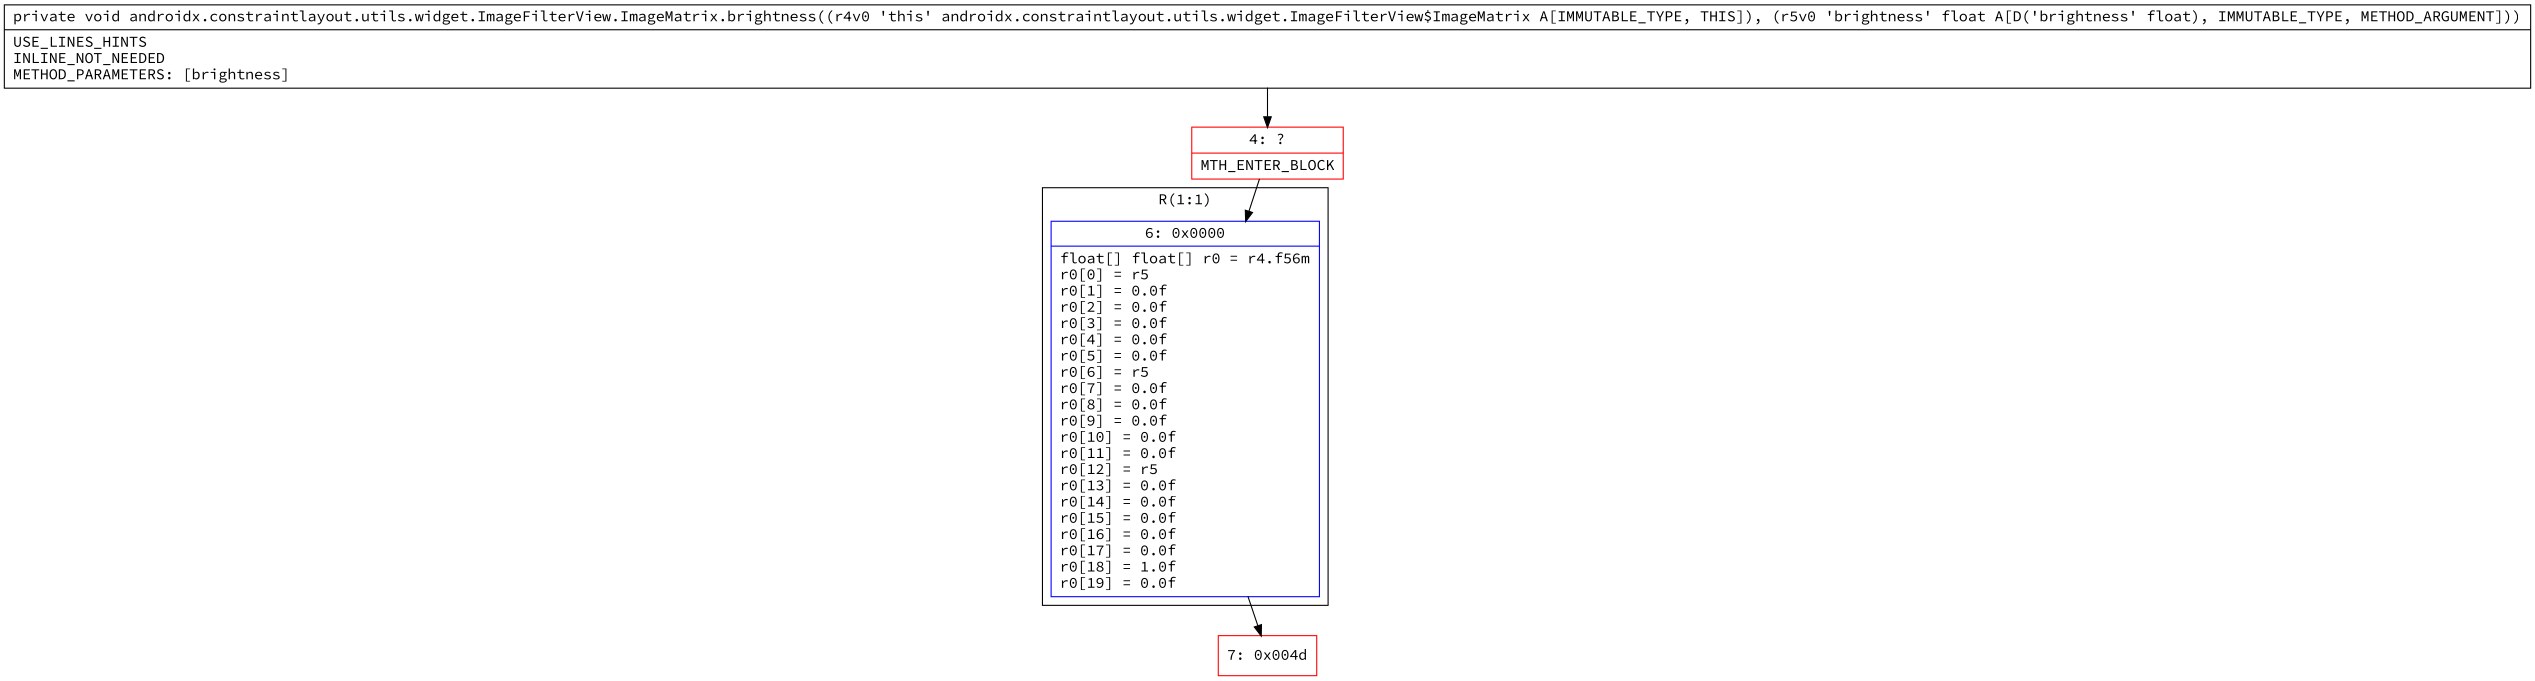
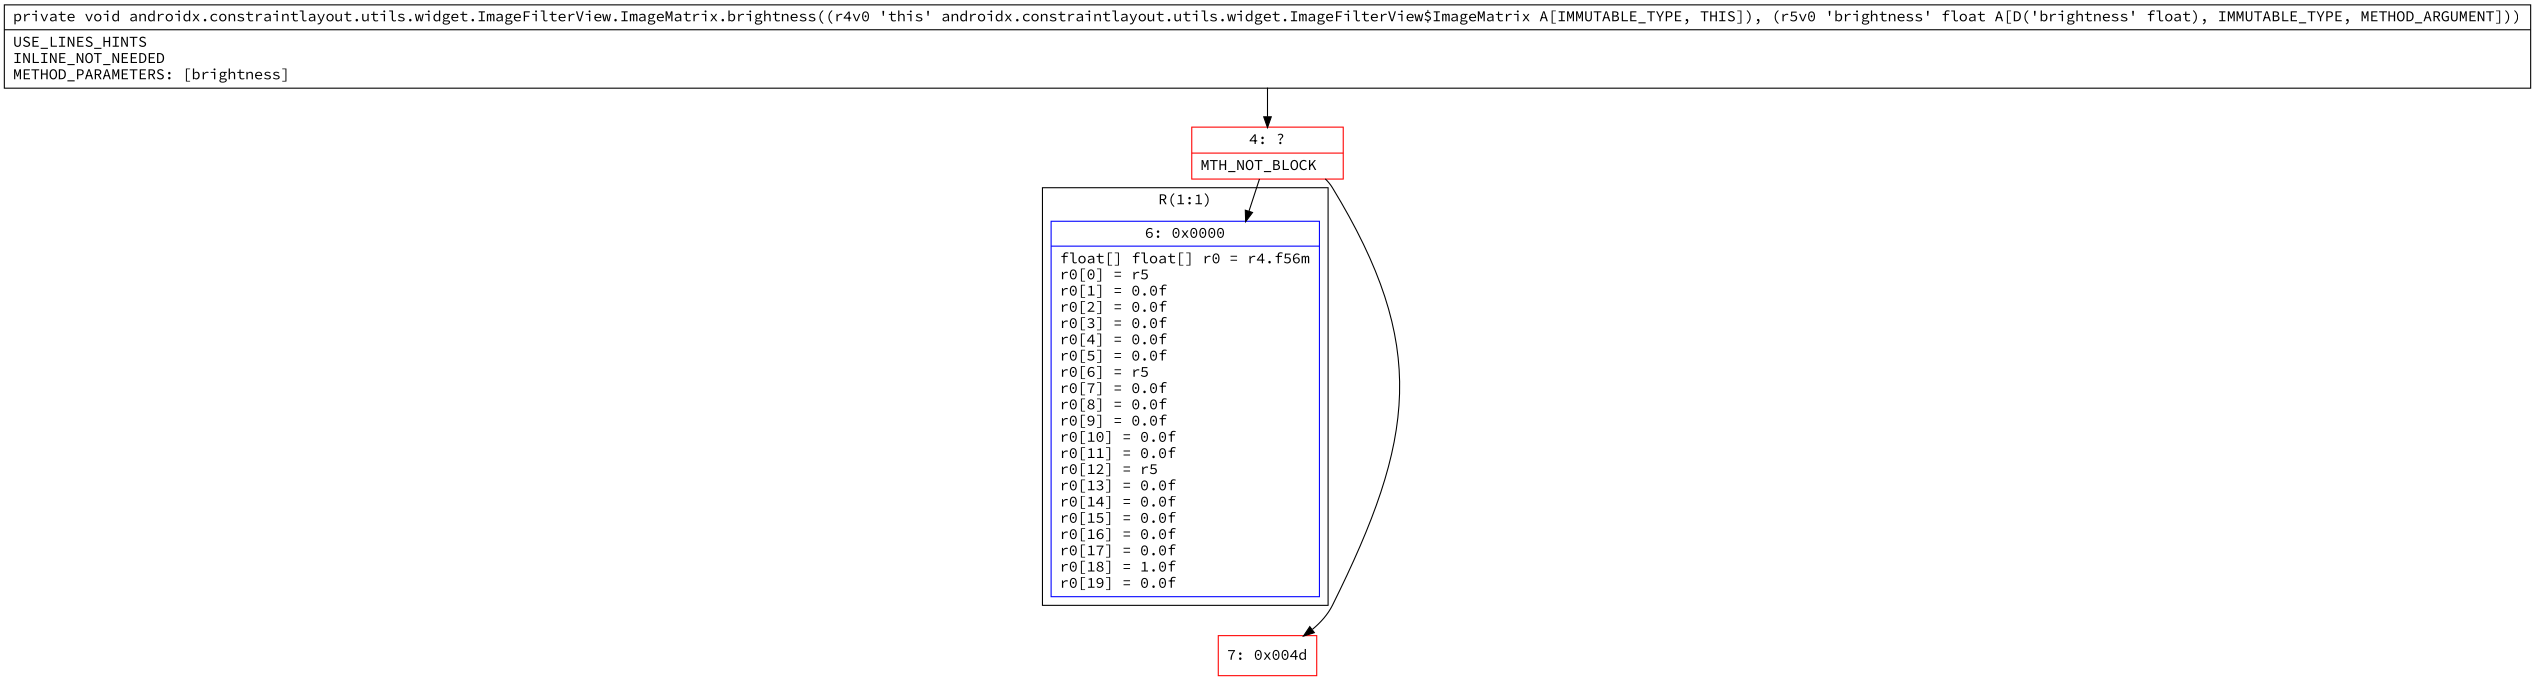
node "4: ?": text "MTH_ENTER_BLOCK" -> "MTH_NOT_BLOCK"
edge "6: 0x0000" -> "7: 0x004d": now "4: ?" -> "7: 0x004d"
